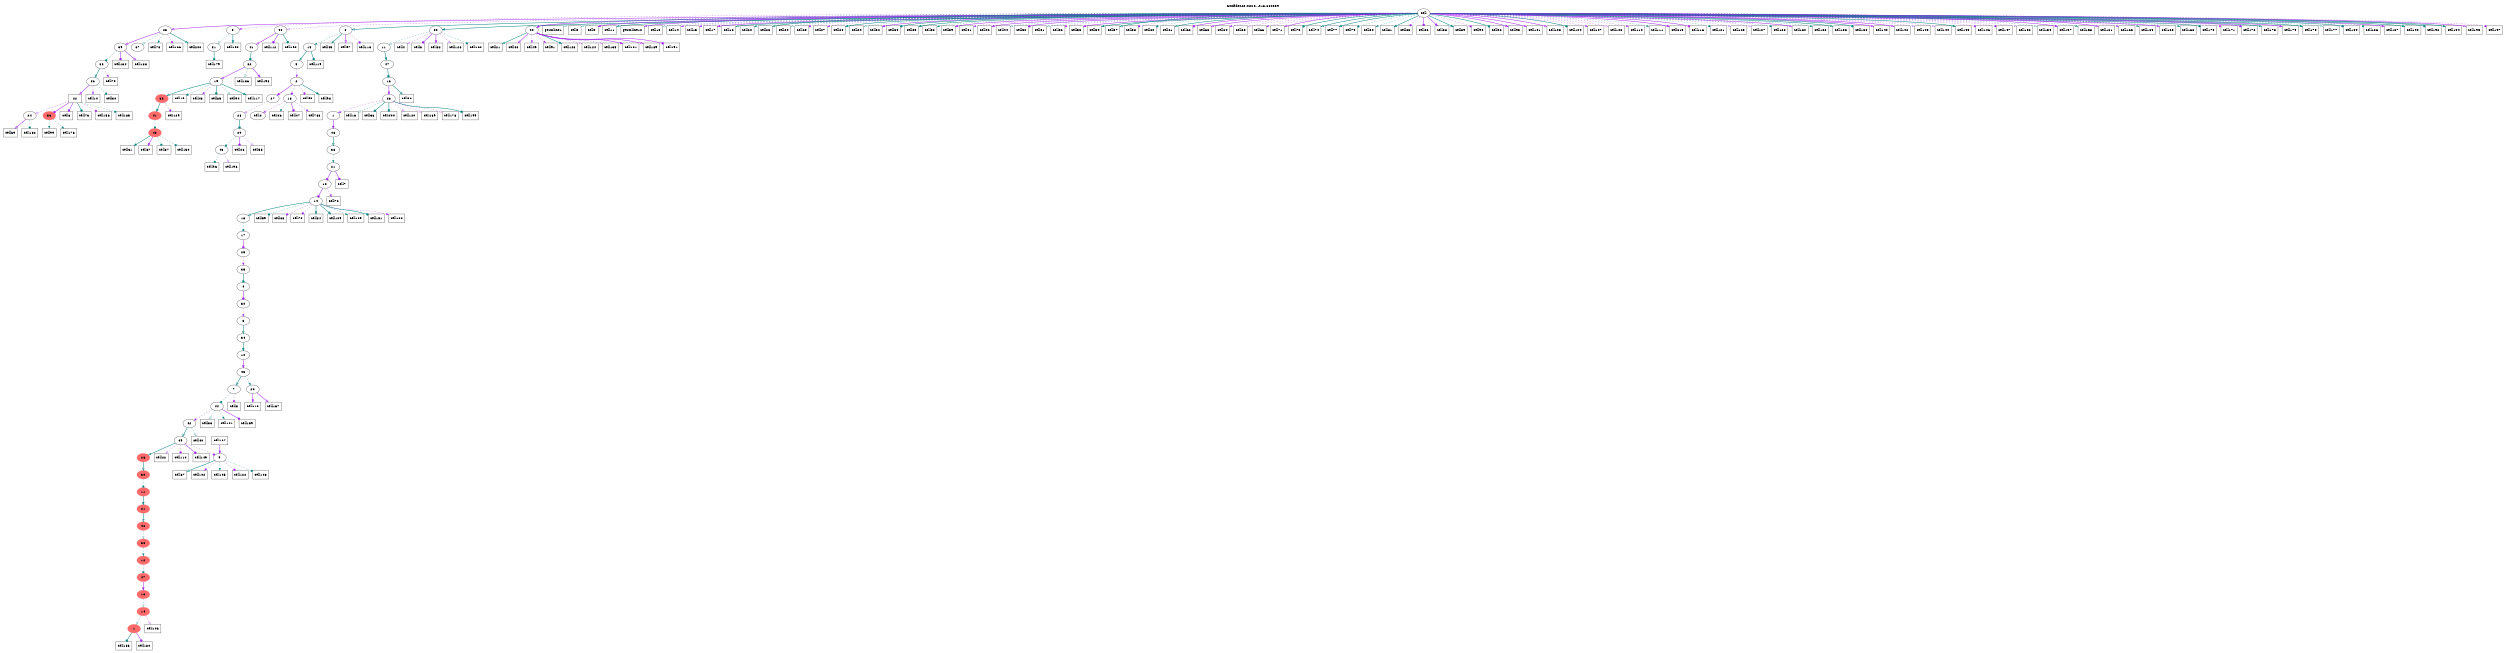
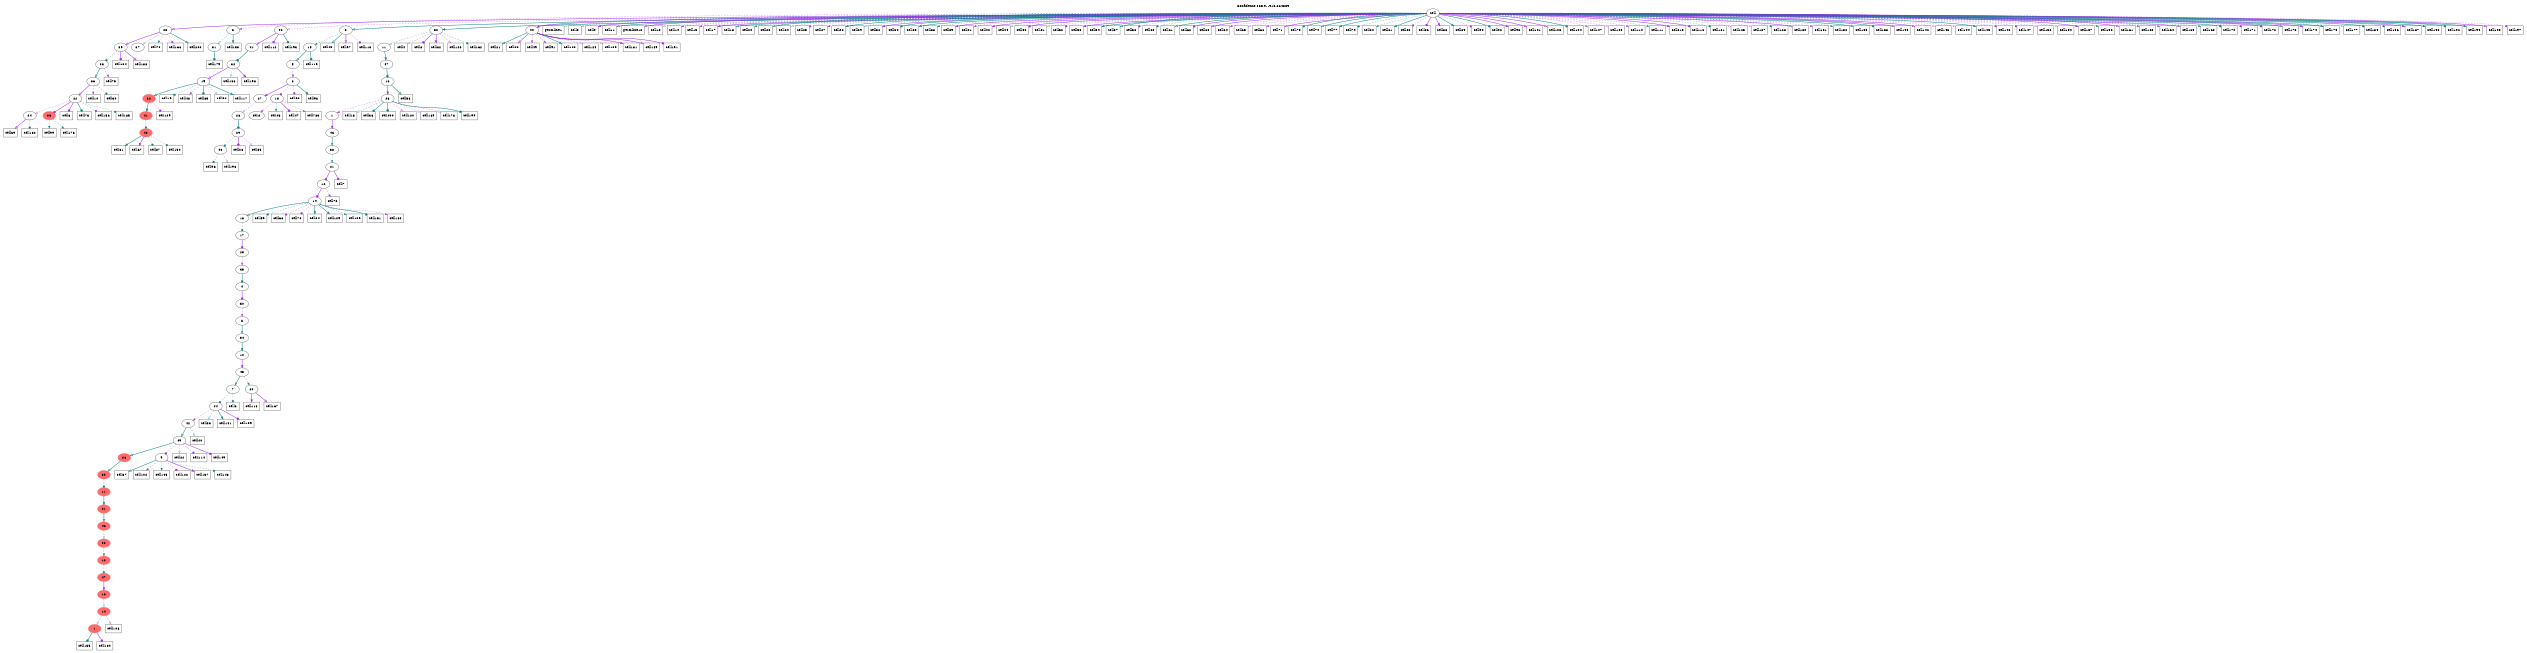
node "cell131": added
node "22": shape box -> ellipse
edge "7" -> "cell3": color purple -> teal
edge "44" -> "cell141": style dashed -> bold
edge "cell137" -> "9": reversed
